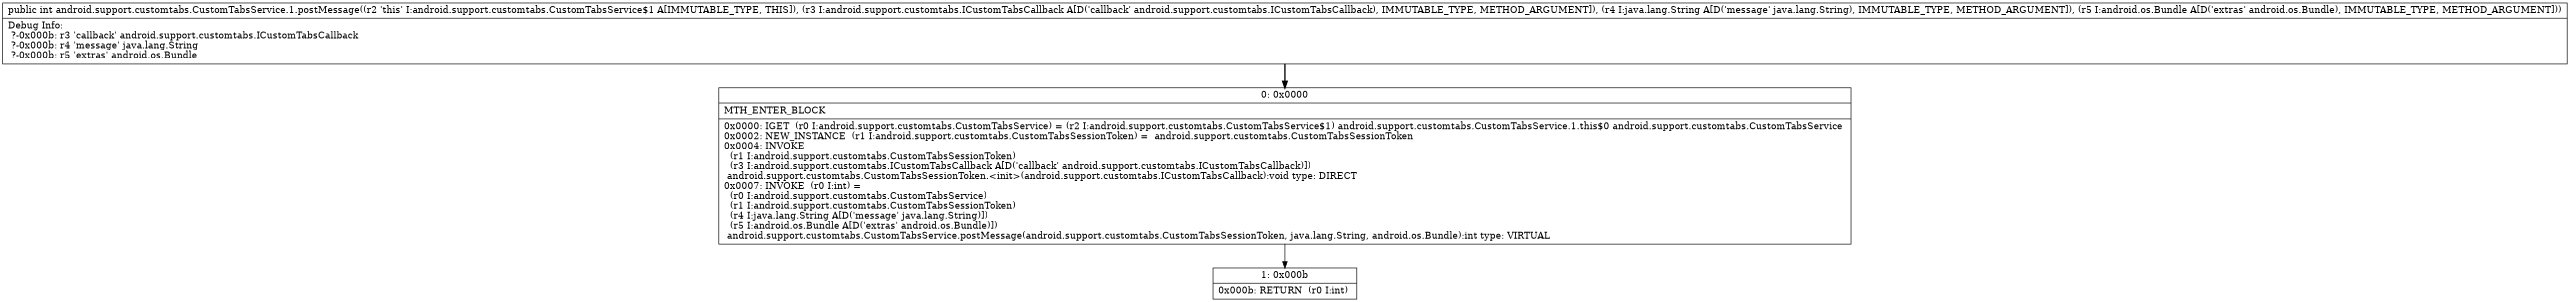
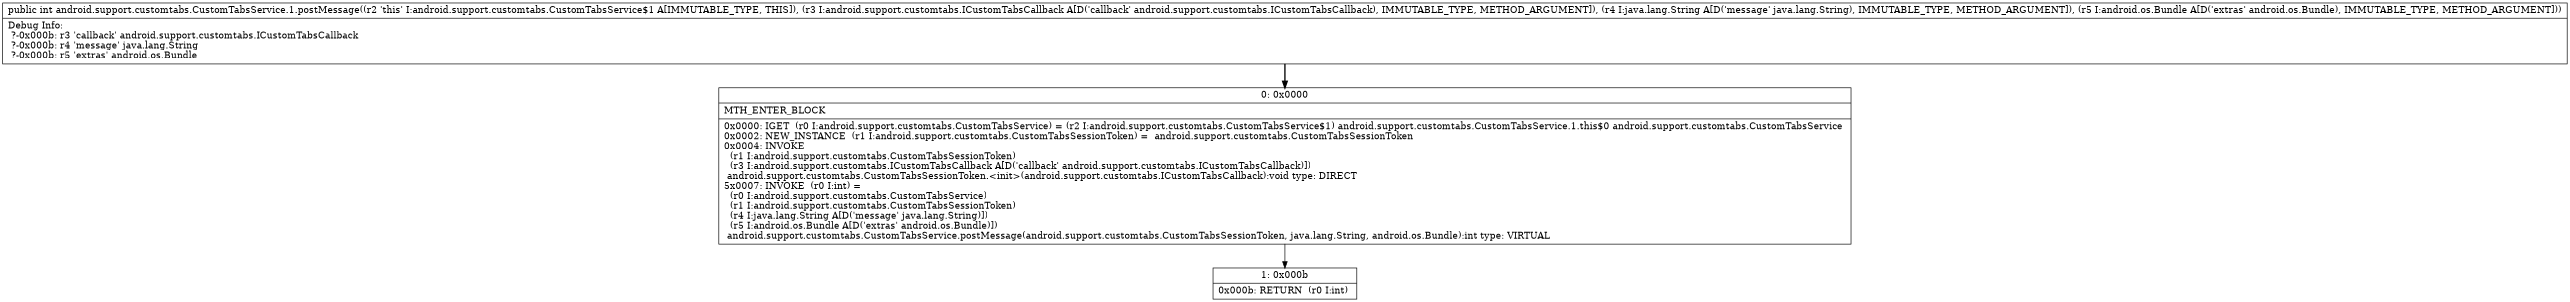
node "0: 0x0000": text "0x0007: INVOKE  (r0 I:int) =" -> "5x0007: INVOKE  (r0 I:int) ="
